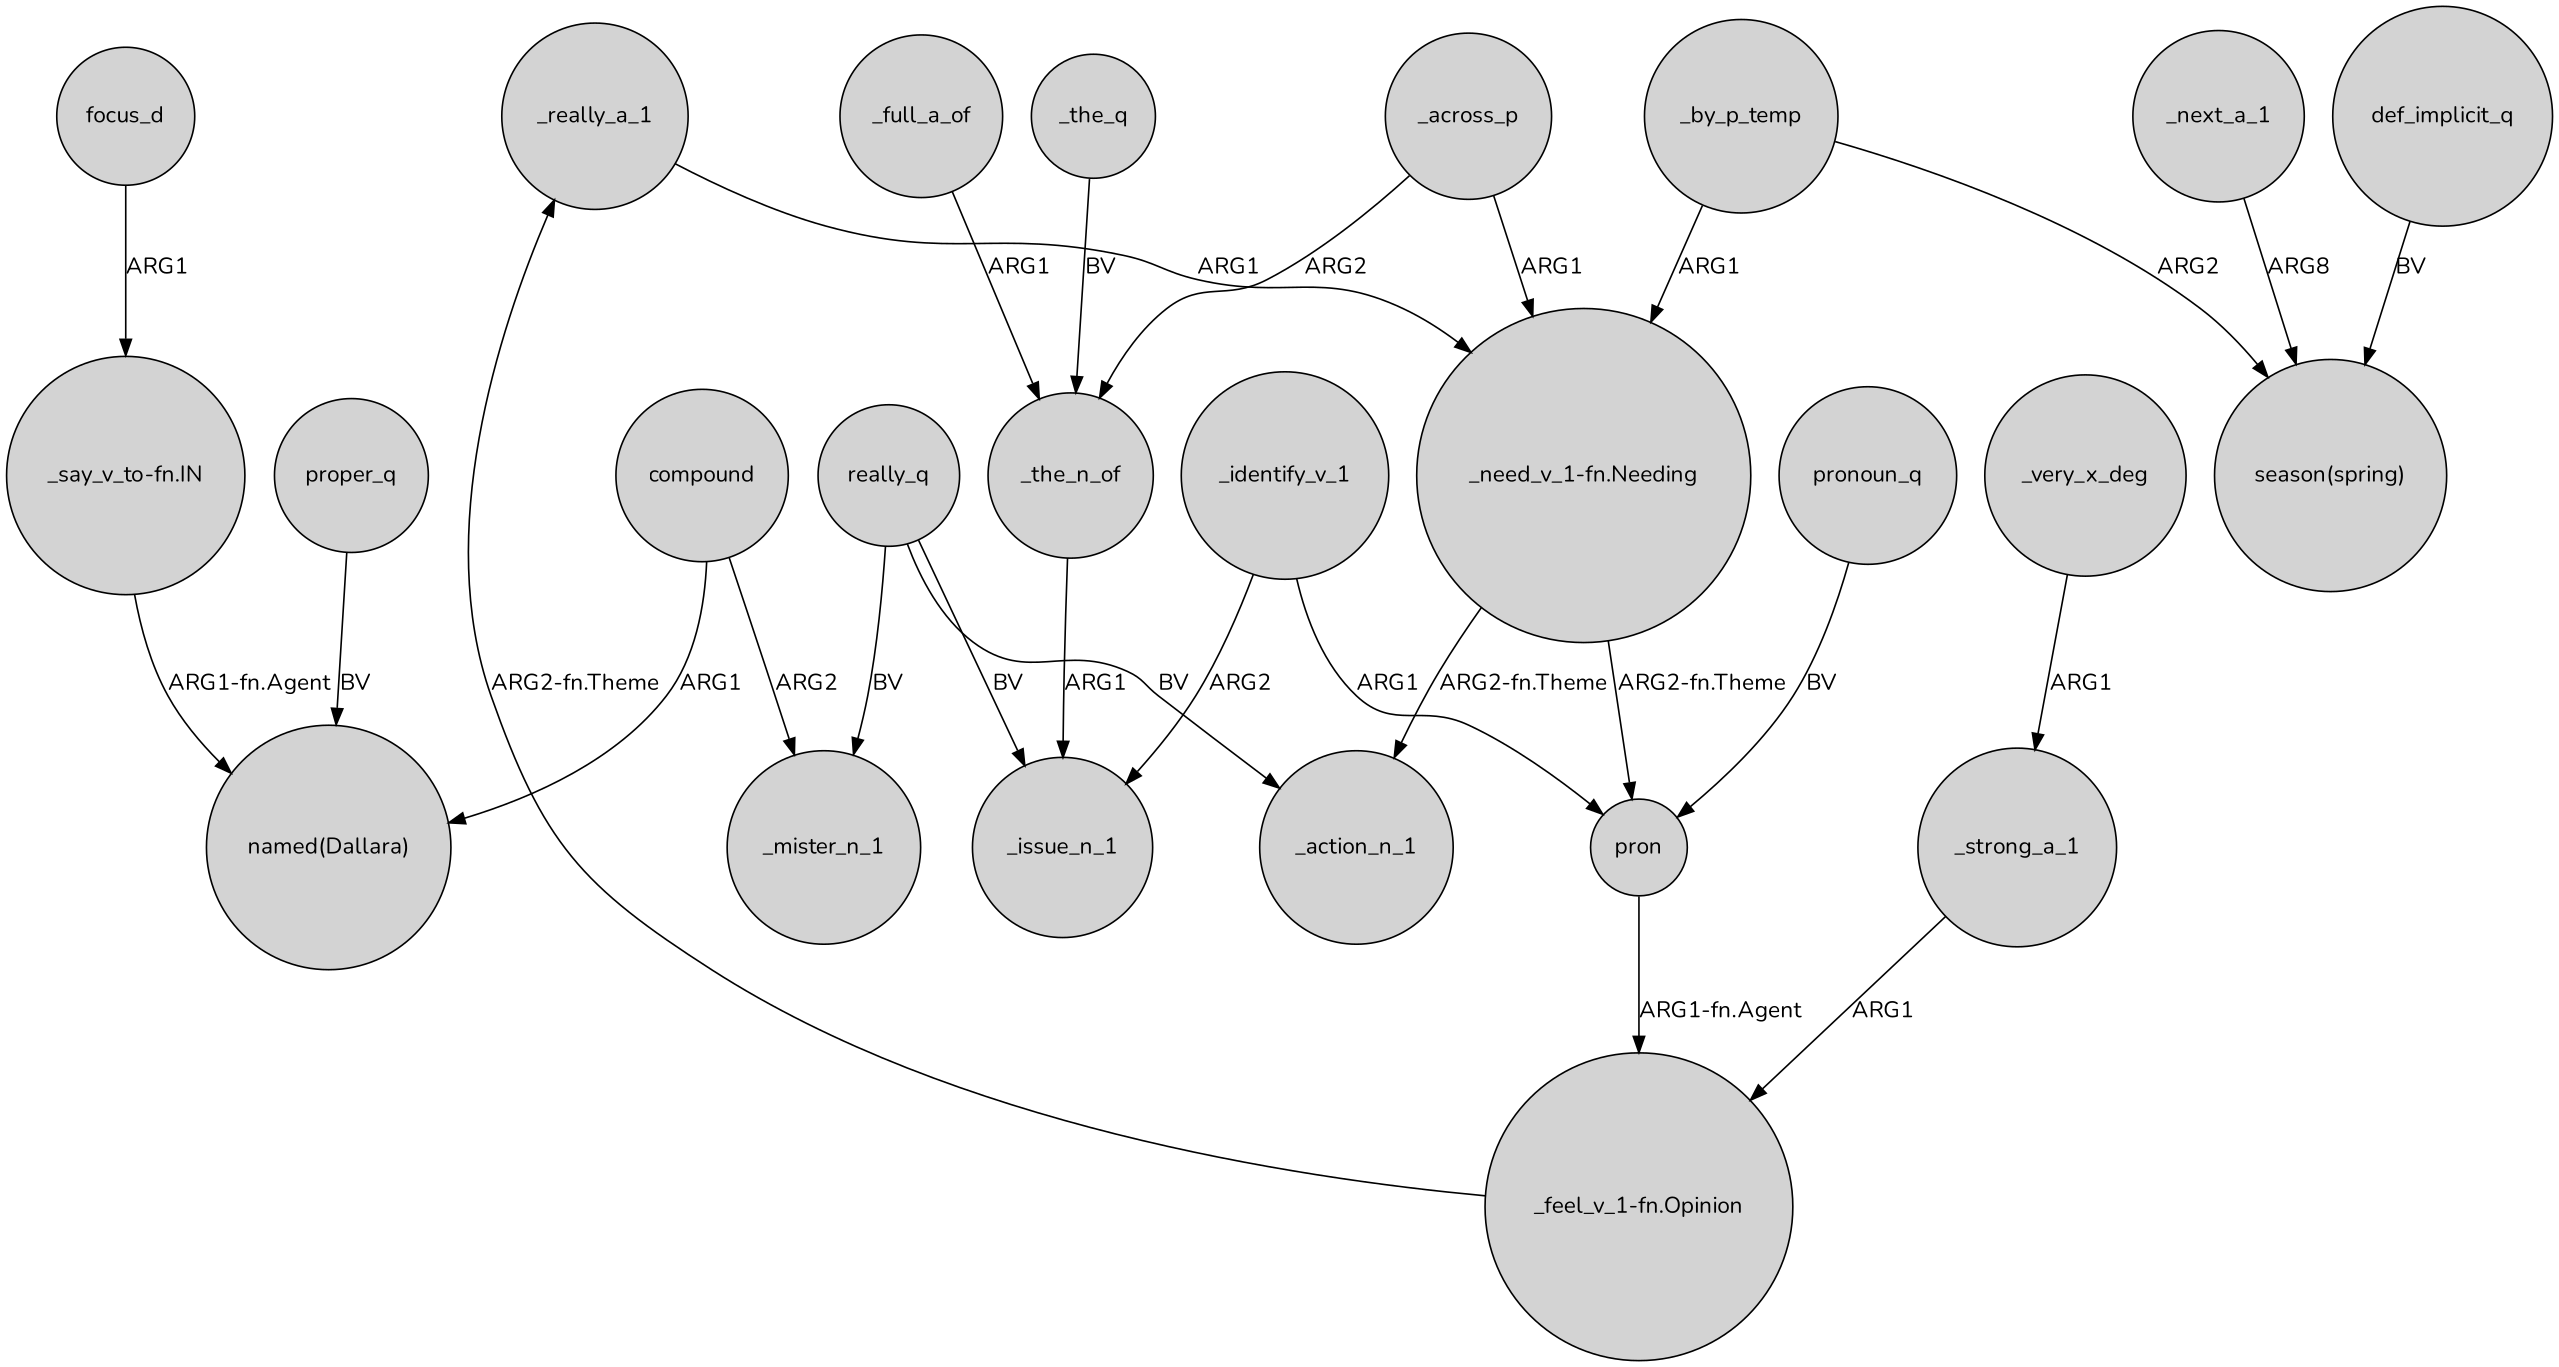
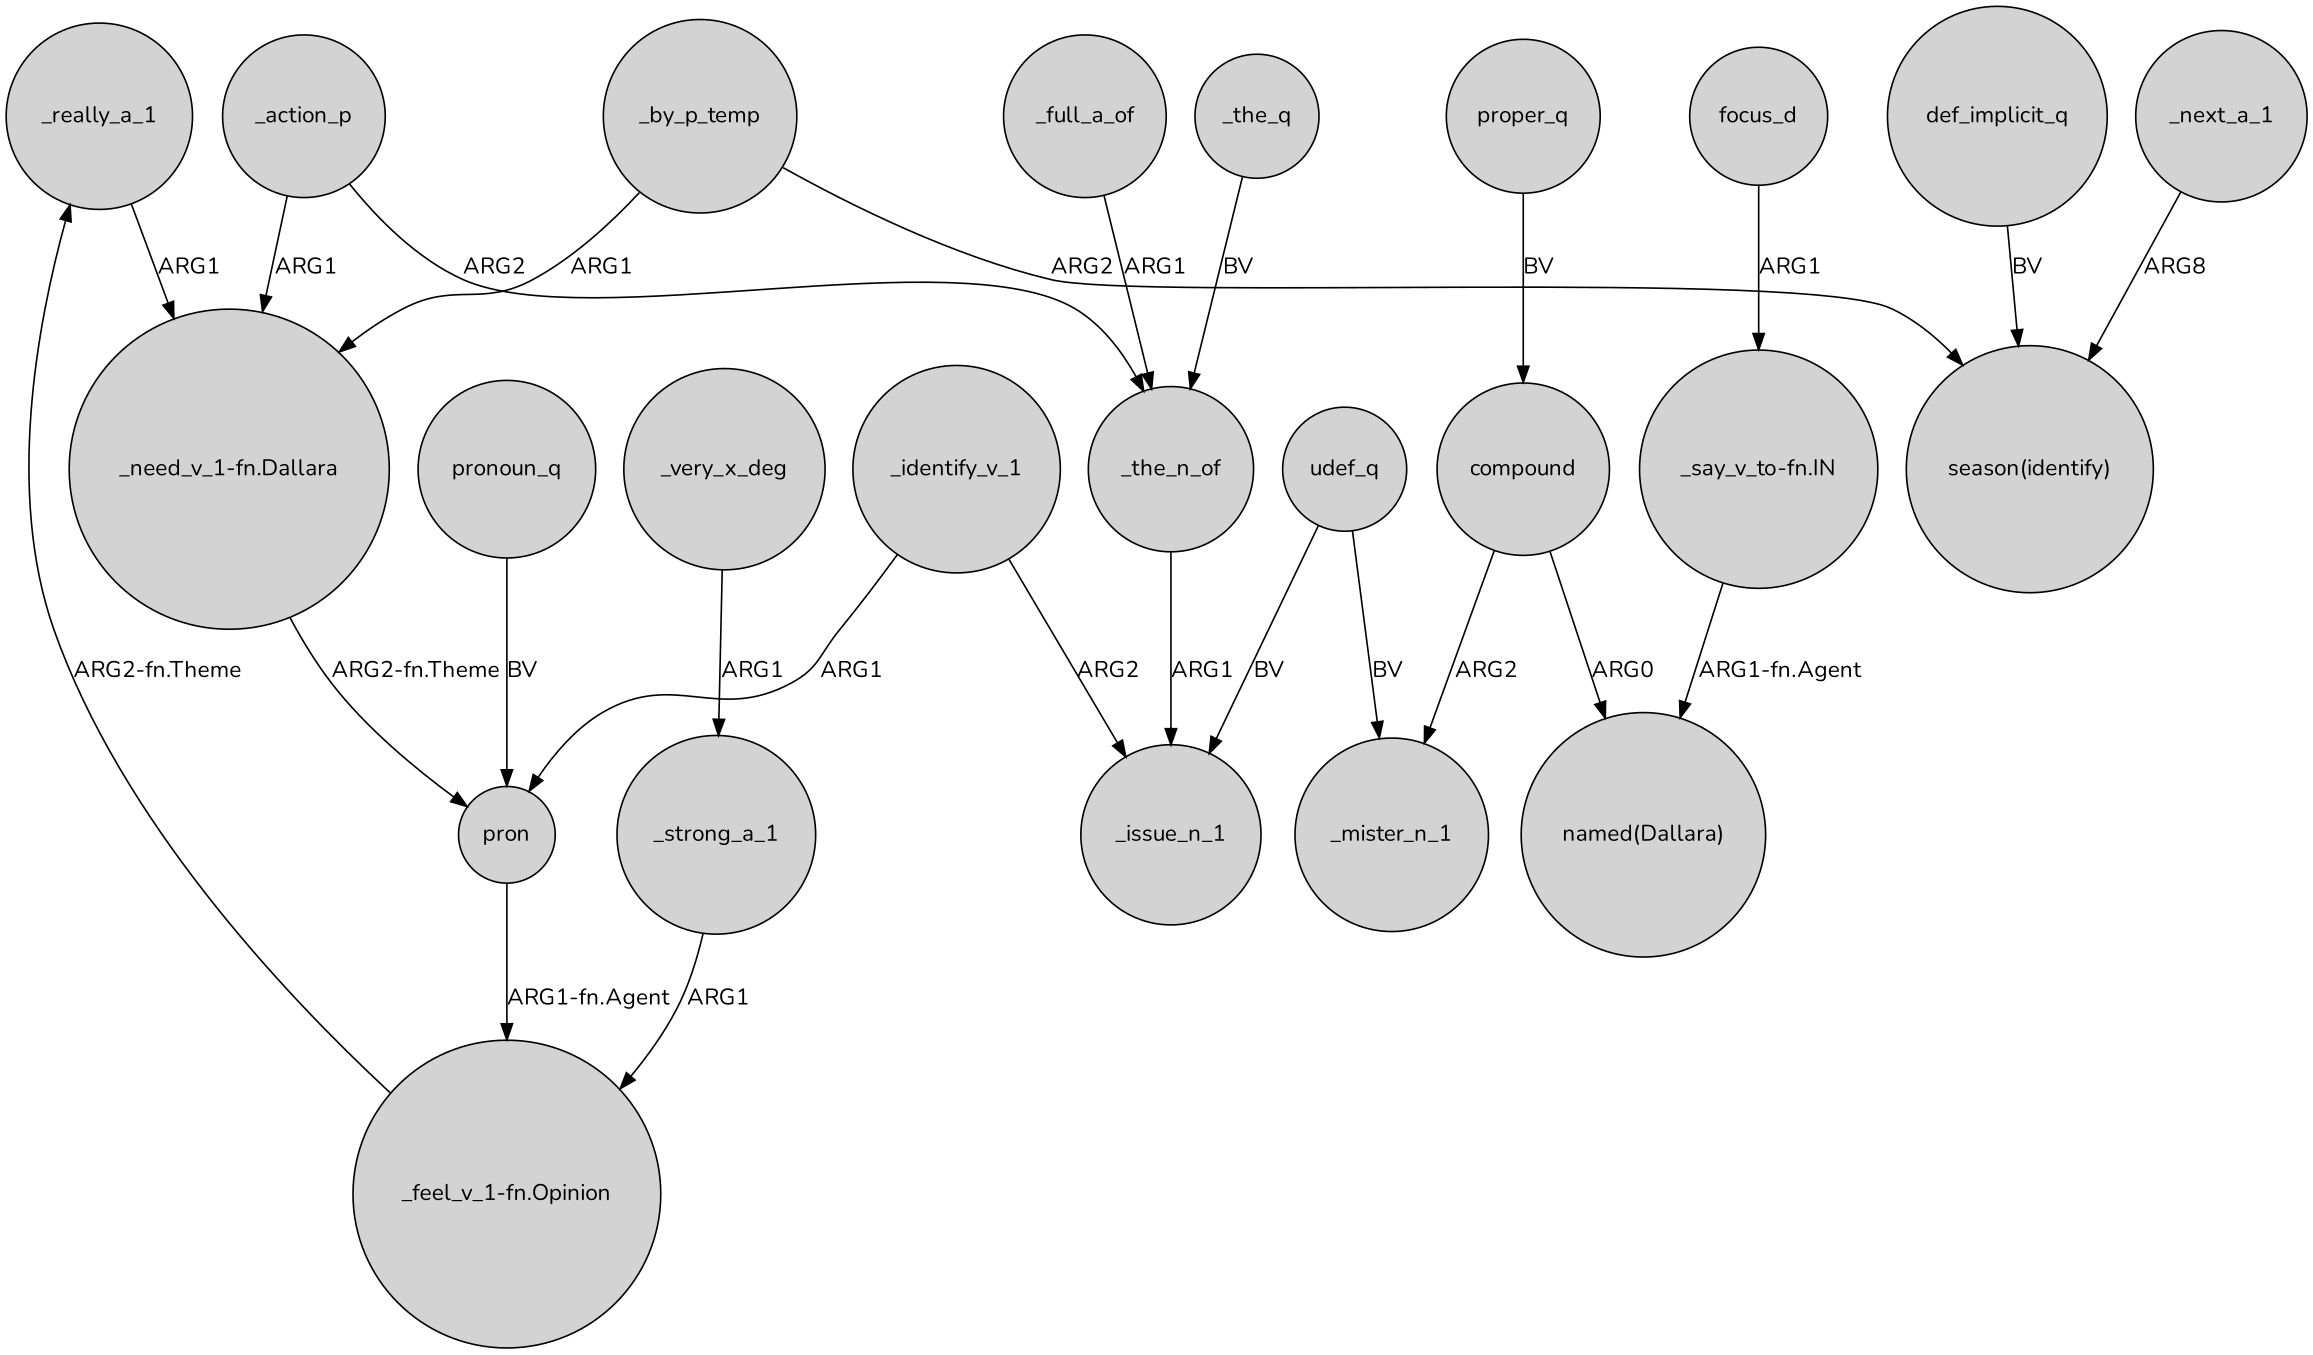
node "_across_p": label "_across_p" -> "_action_p"
node "really_q": label "really_q" -> "udef_q"
node "_need_v_1-fn.Needing": label "_need_v_1-fn.Needing" -> "_need_v_1-fn.Dallara"
node "season(spring)": label "season(spring)" -> "season(identify)"
edge "proper_q" -> "named(Dallara)": now "proper_q" -> "compound"
edge "compound" -> "named(Dallara)": label "ARG1" -> "ARG0"
node "_action_n_1": removed
